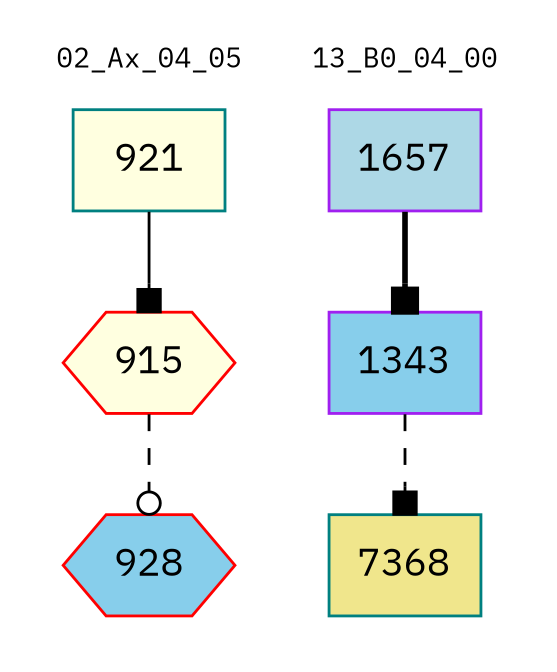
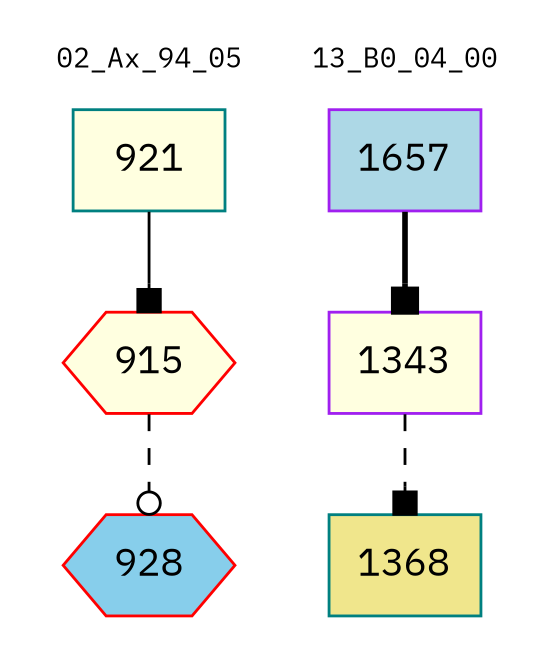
cluster "02_Ax_04_05": label "02_Ax_04_05" -> "02_Ax_94_05"
node "1343": fillcolor skyblue -> lightyellow
node "7368": label "7368" -> "1368"
